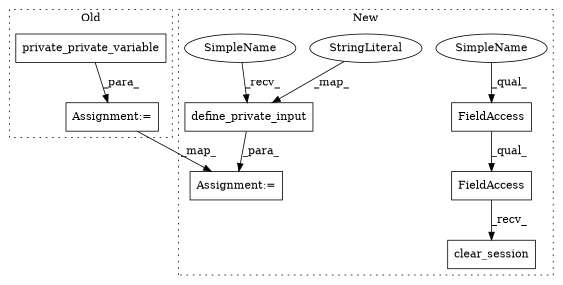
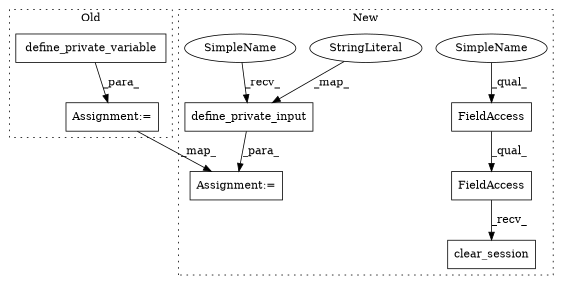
node "private_private_variable": label "private_private_variable" -> "define_private_variable"
